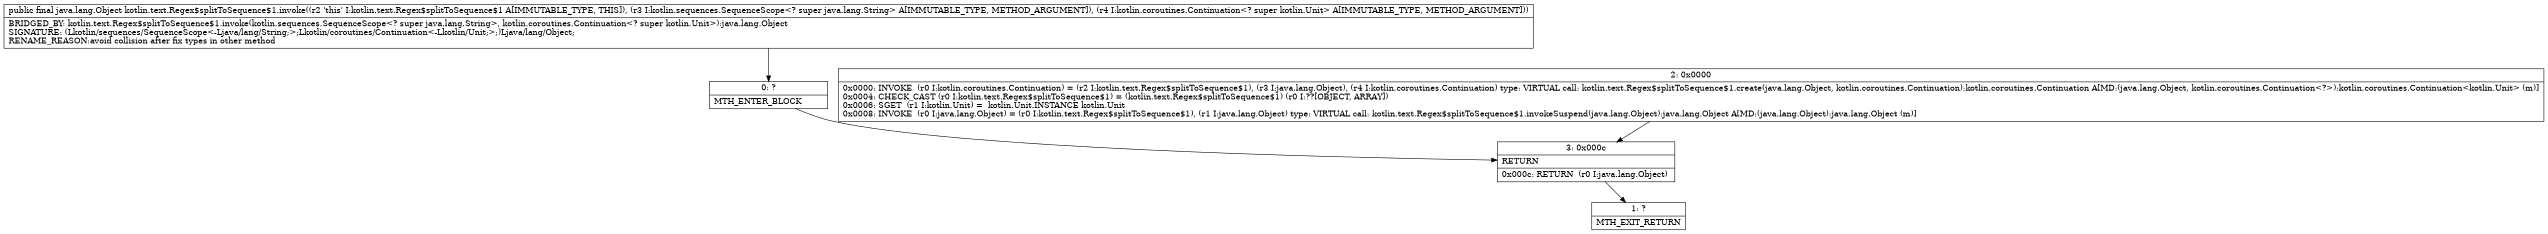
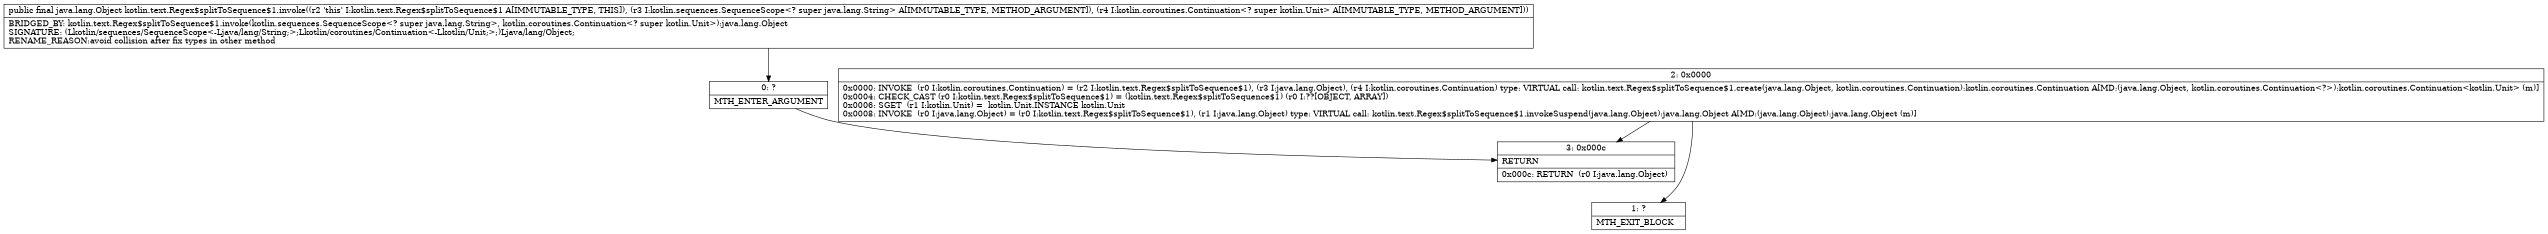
node "0: ?": text "MTH_ENTER_BLOCK" -> "MTH_ENTER_ARGUMENT"
edge "3: 0x000c" -> "1: ?": now "2: 0x0000" -> "1: ?"
node "1: ?": text "MTH_EXIT_RETURN" -> "MTH_EXIT_BLOCK"
